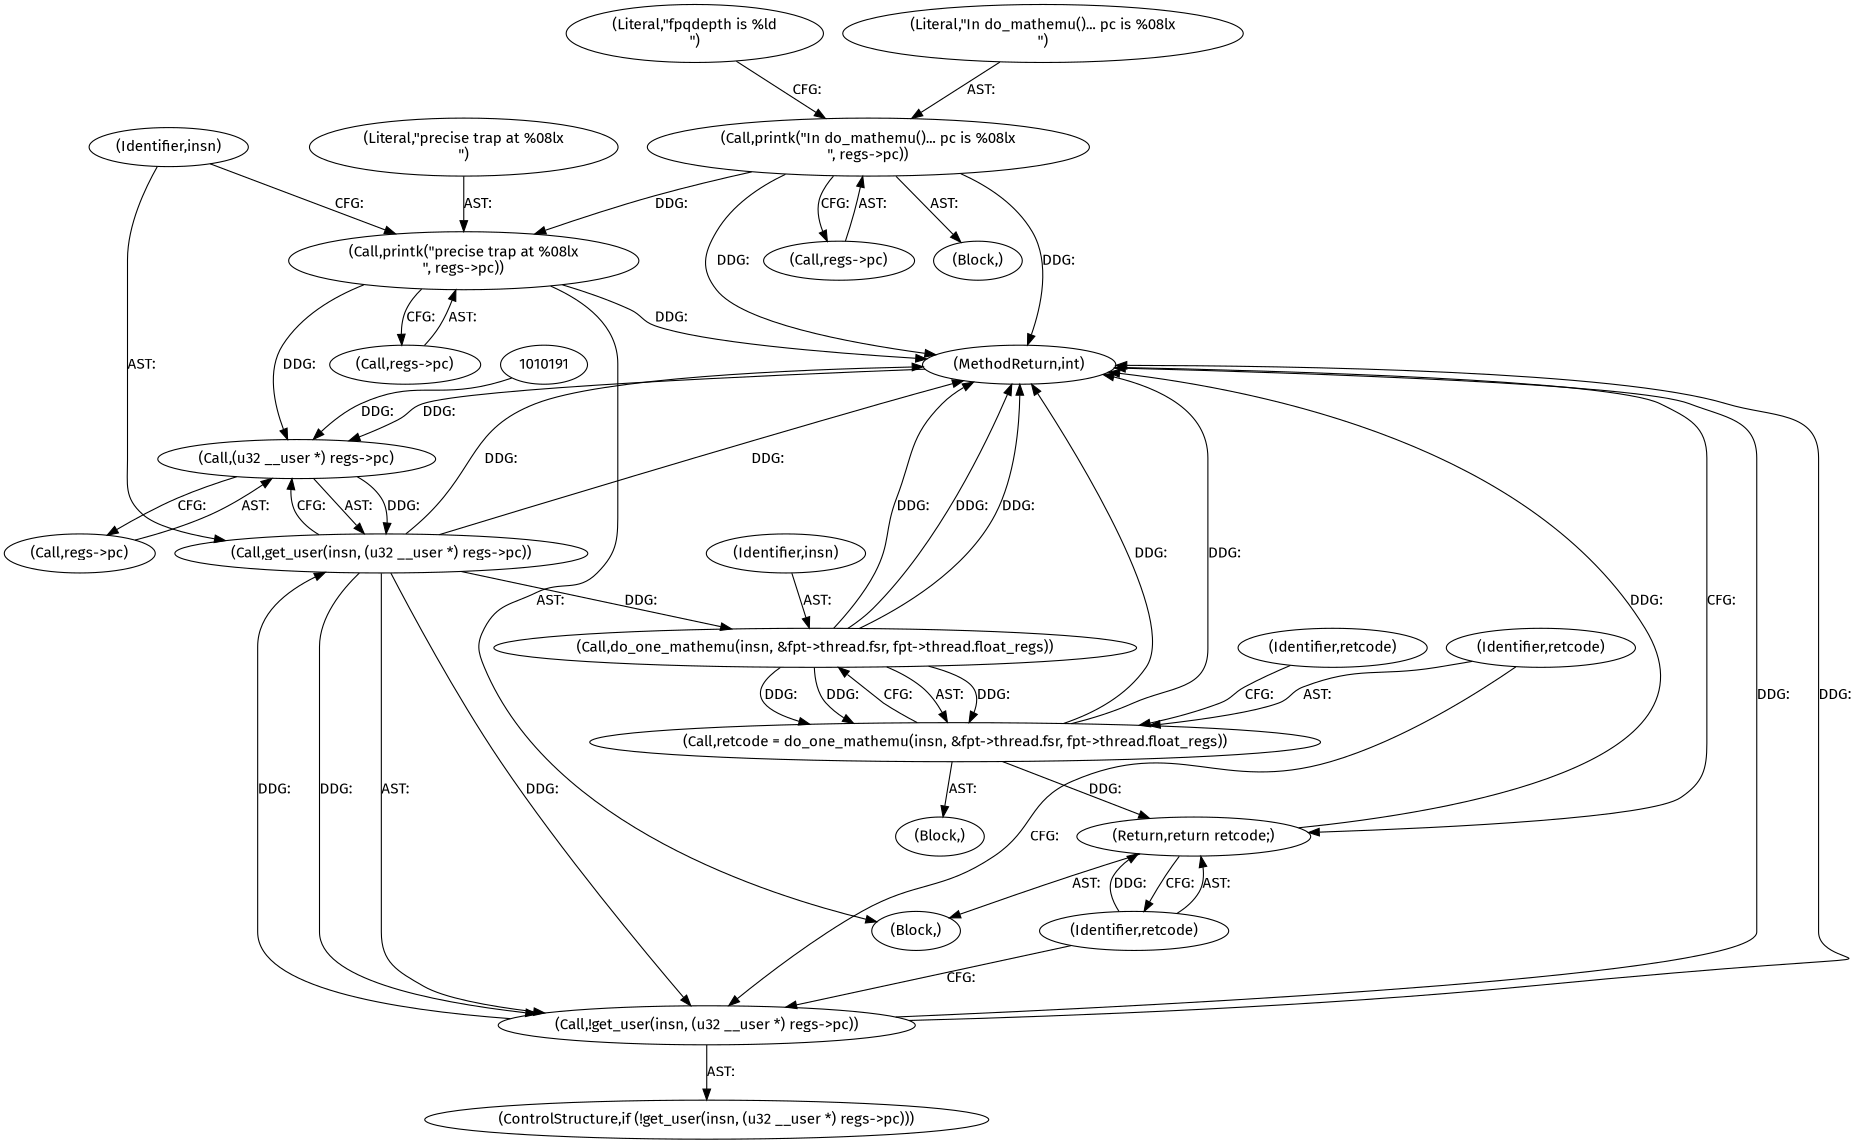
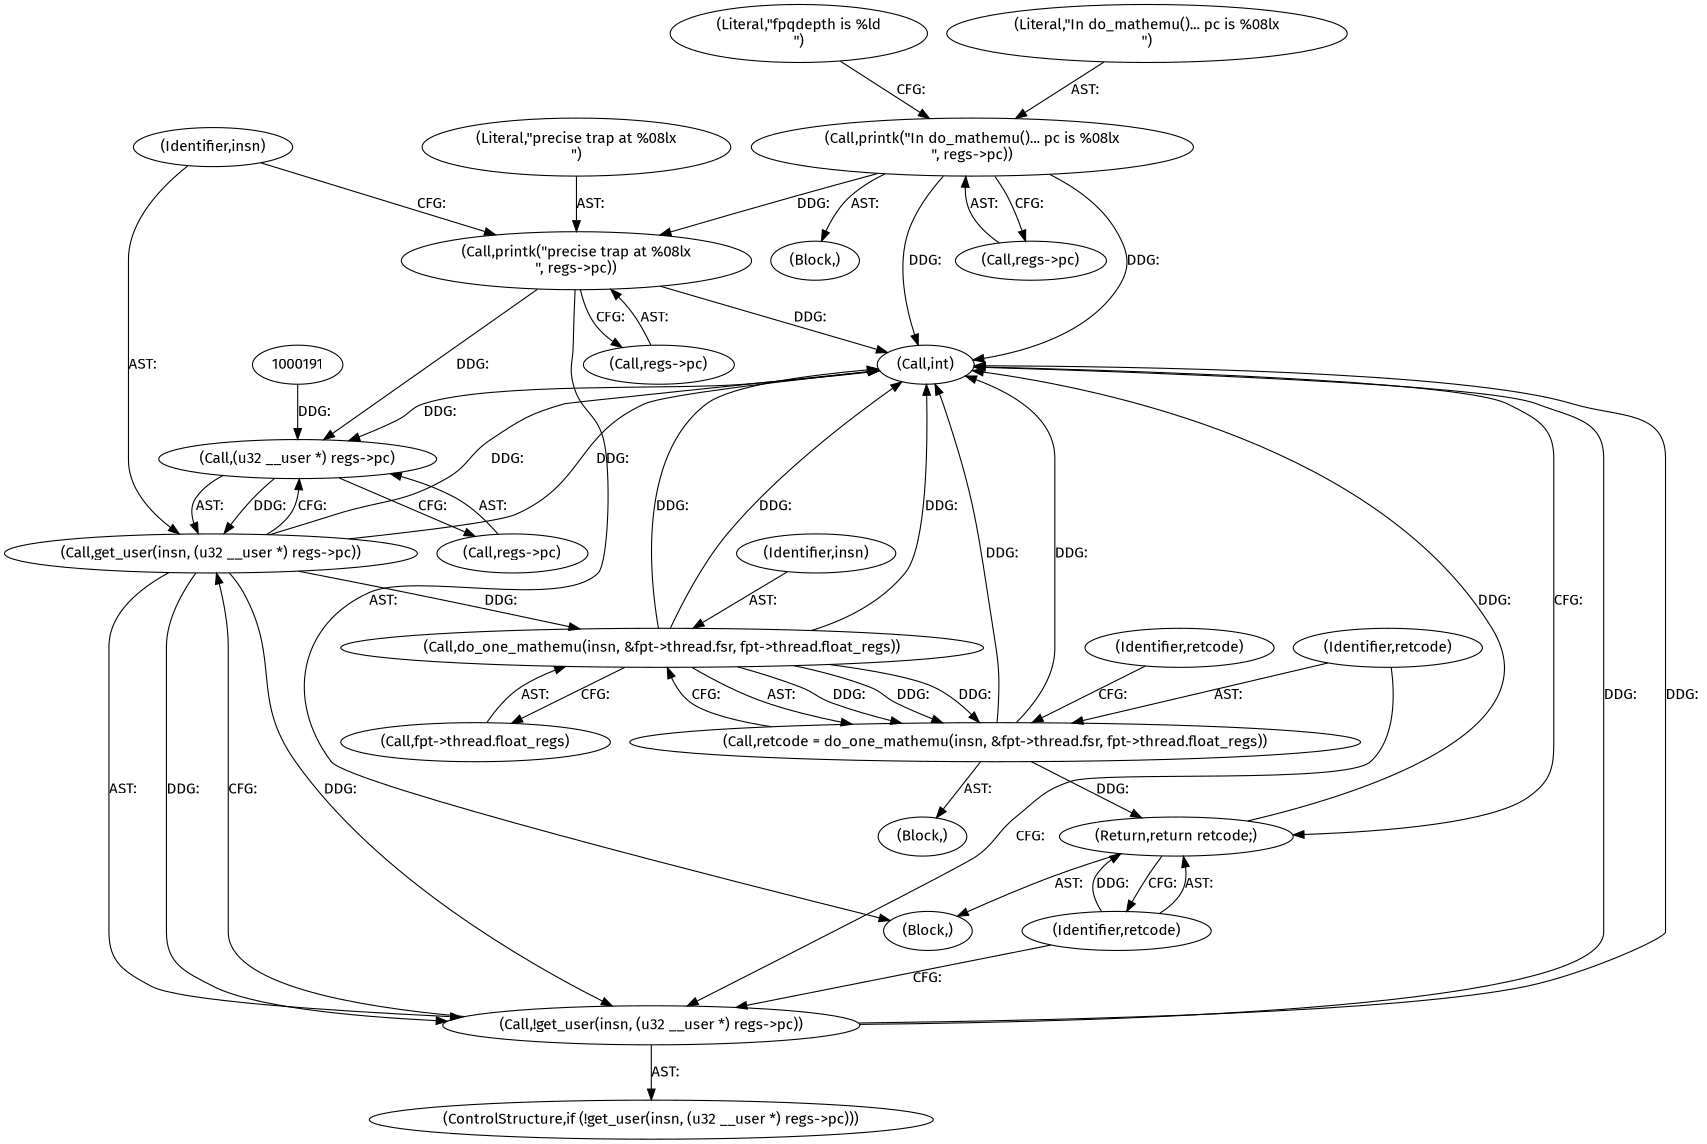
node "1010191": label "1010191" -> "1000191"
node "(MethodReturn,int)": label "(MethodReturn,int)" -> "(Call,int)"
node "(Call,fpt->thread.float_regs)": added
edge "(Call,!get_user(insn, (u32 __user *) regs->pc))" -> "(Call,get_user(insn, (u32 __user *) regs->pc))": label "DDG: " -> "CFG: "
